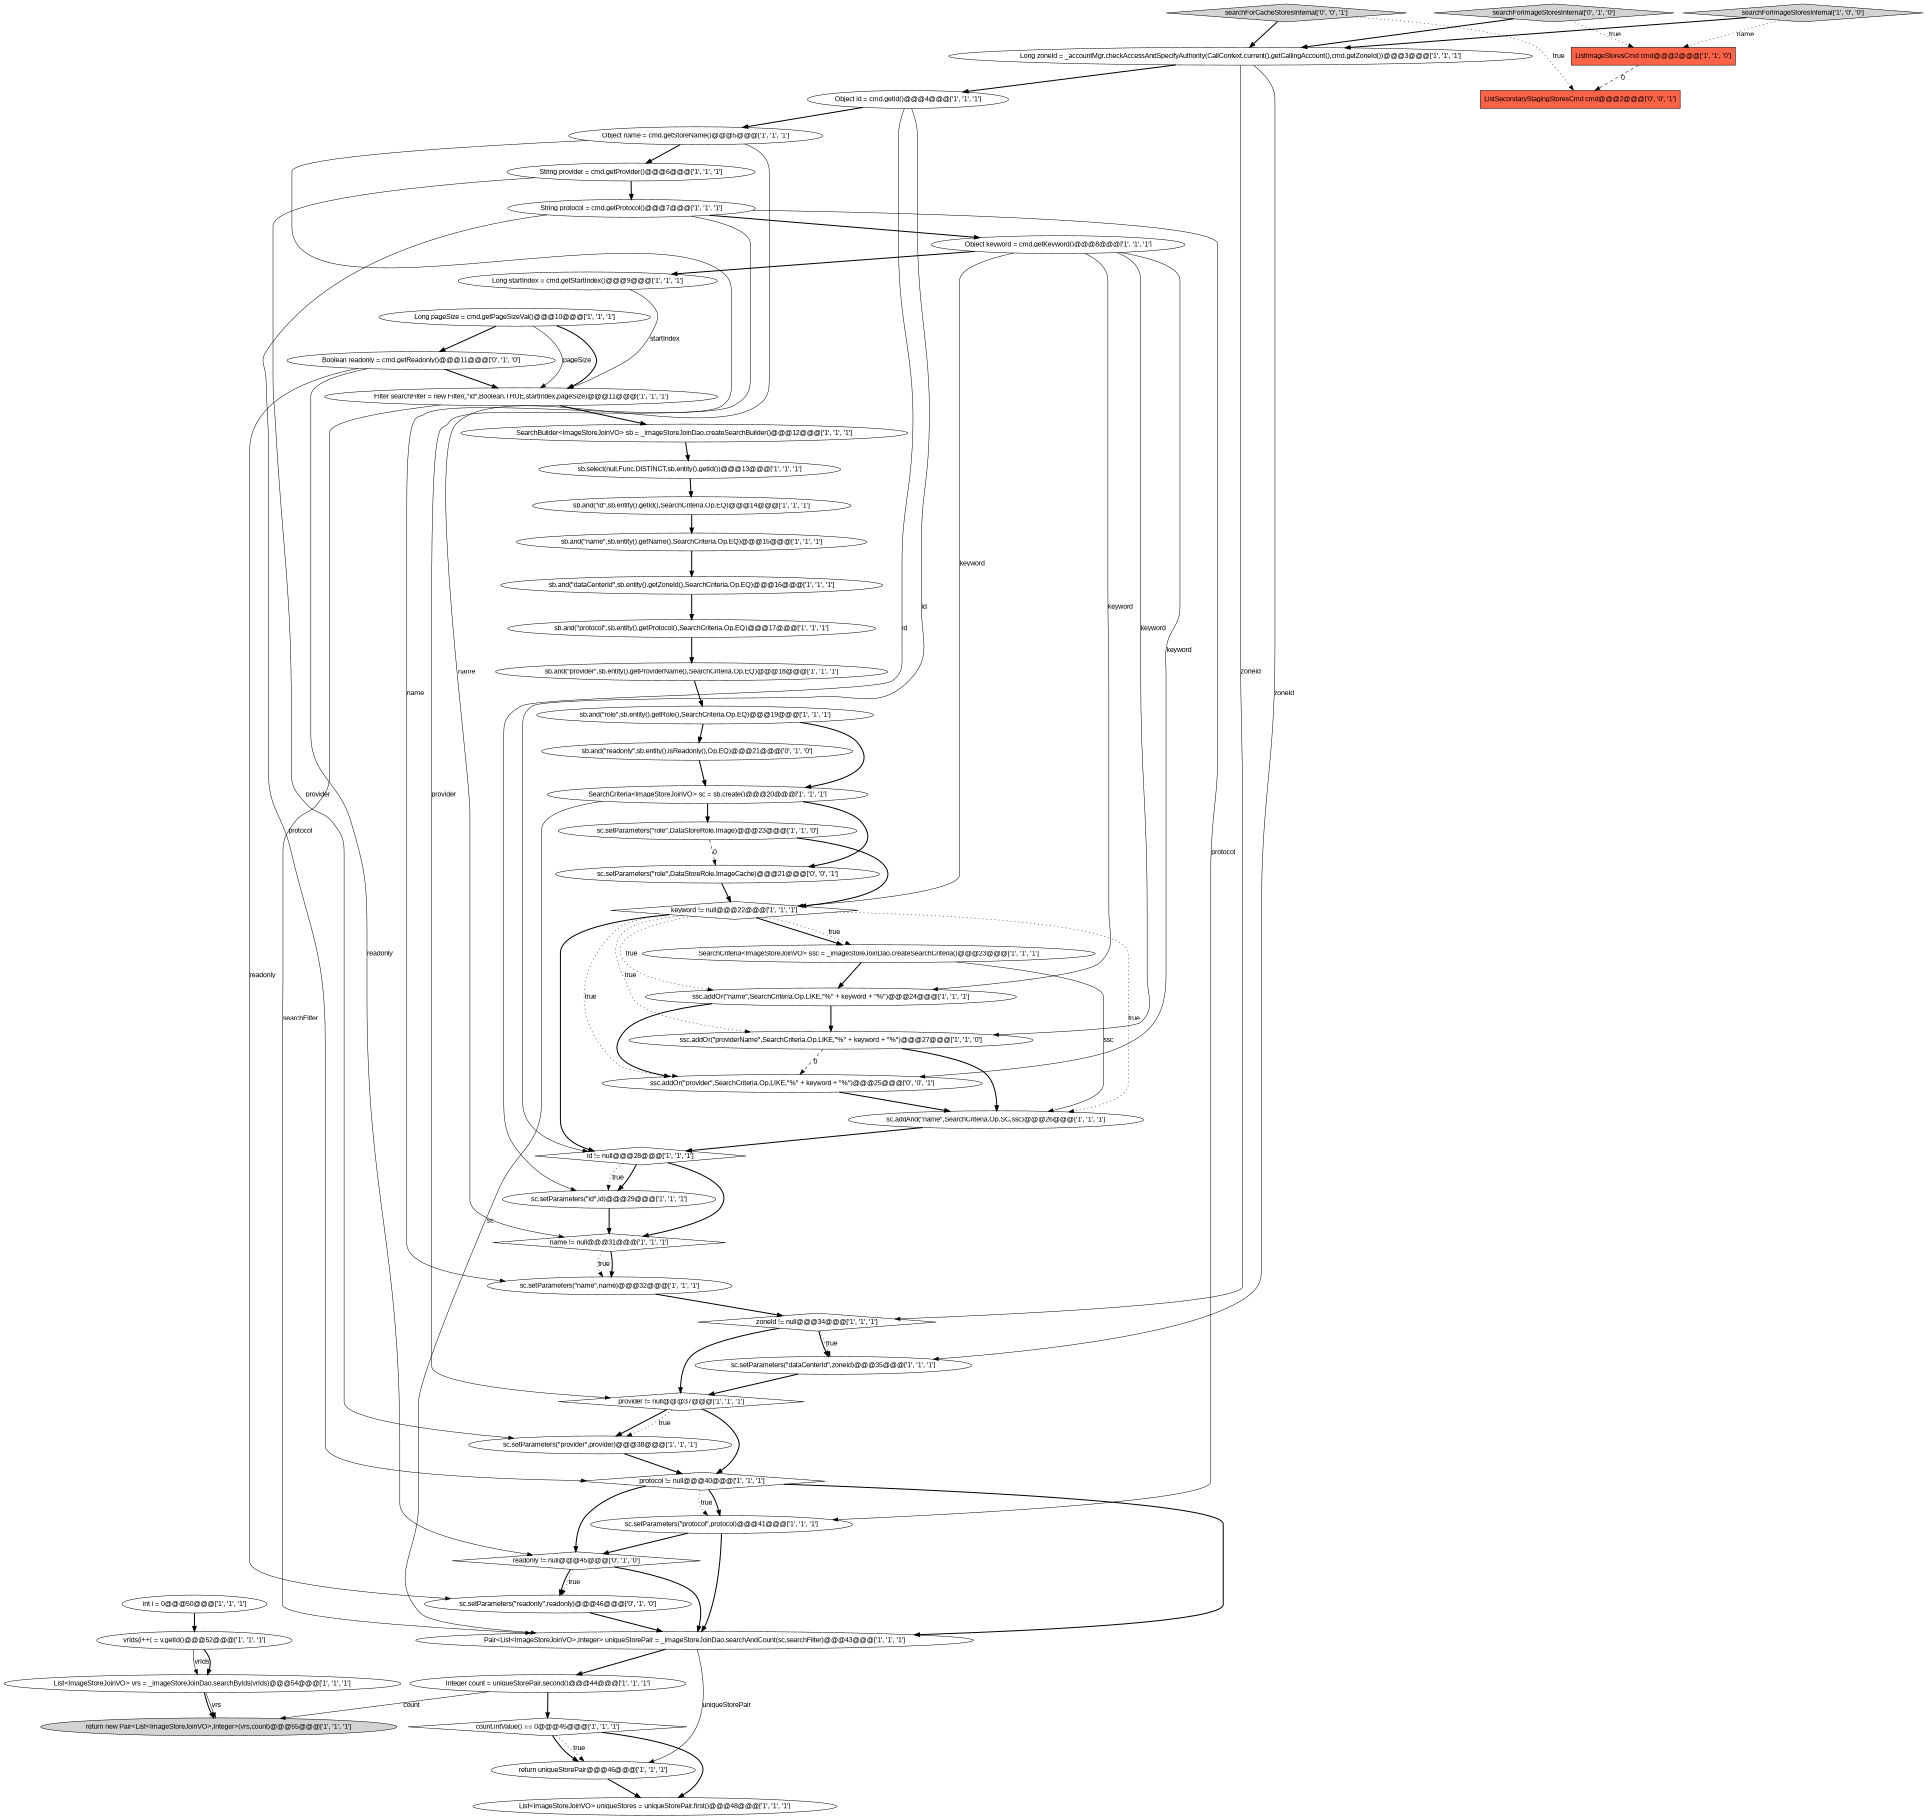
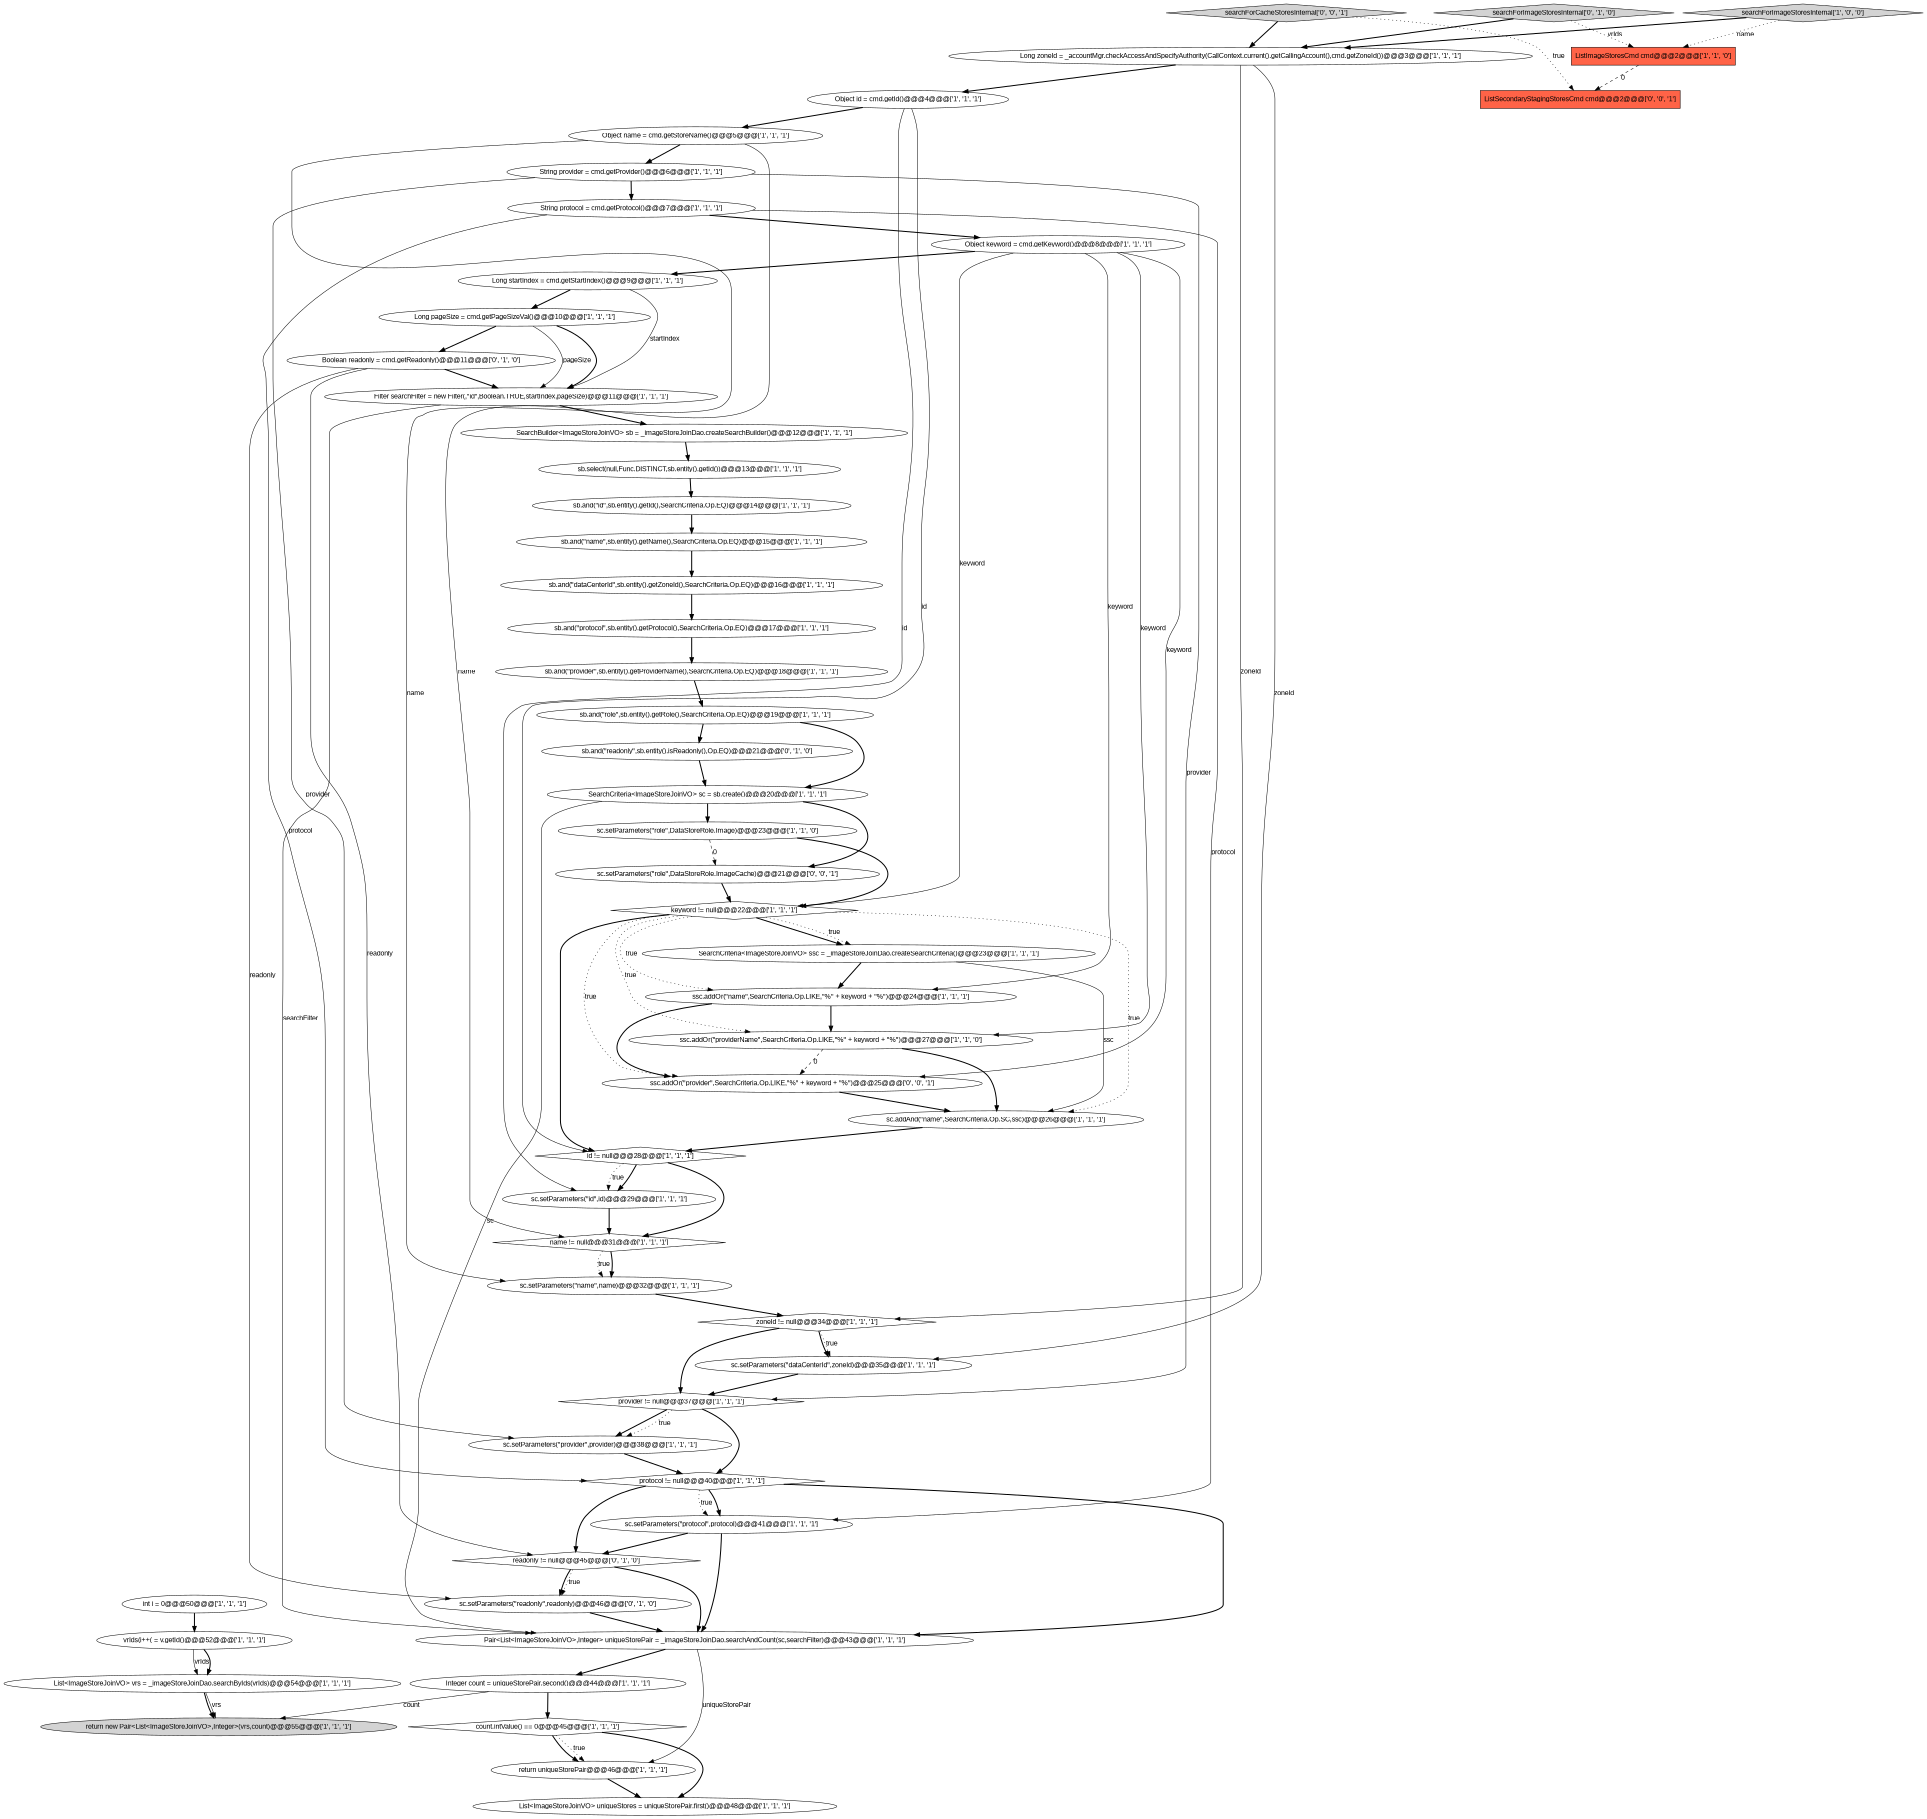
edge "searchForImageStoresInternal['0', '1', '0']" -> "ListImageStoresCmd cmd@@@2@@@['1', '1', '0']": label "true" -> "vrIds"
edge "Long startIndex = cmd.getStartIndex()@@@9@@@['1', '1', '1']" -> "Long pageSize = cmd.getPageSizeVal()@@@10@@@['1', '1', '1']": added
edge "String protocol = cmd.getProtocol()@@@7@@@['1', '1', '1']" -> "provider != null@@@37@@@['1', '1', '1']": now "String provider = cmd.getProvider()@@@6@@@['1', '1', '1']" -> "provider != null@@@37@@@['1', '1', '1']"
